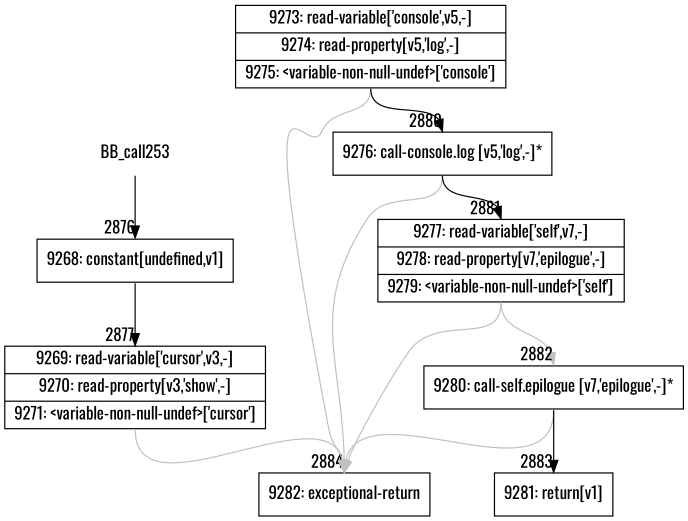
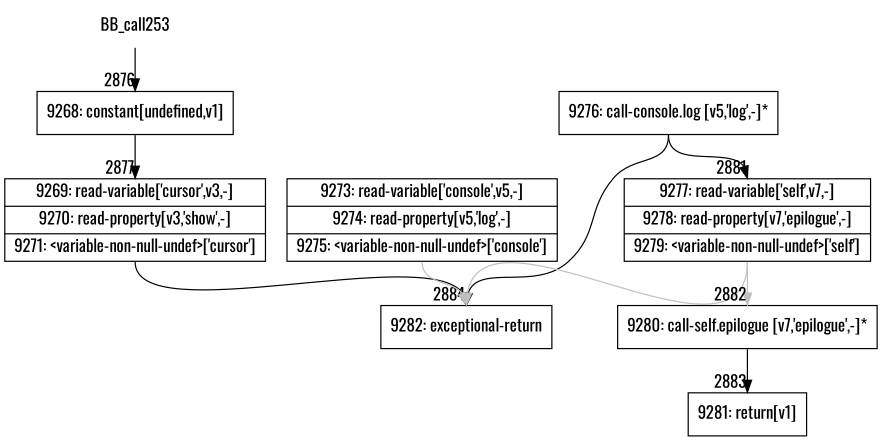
edge "9273: read-variable['console',v5,-]" -> "9276: call-console.log [v5,'log',-]*": removed
edge "9276: call-console.log [v5,'log',-]*" -> "9282: exceptional-return": color gray -> black
edge "9280: call-self.epilogue [v7,'epilogue',-]*" -> "9282: exceptional-return": removed
edge "9269: read-variable['cursor',v3,-]" -> "9282: exceptional-return": color gray -> black
